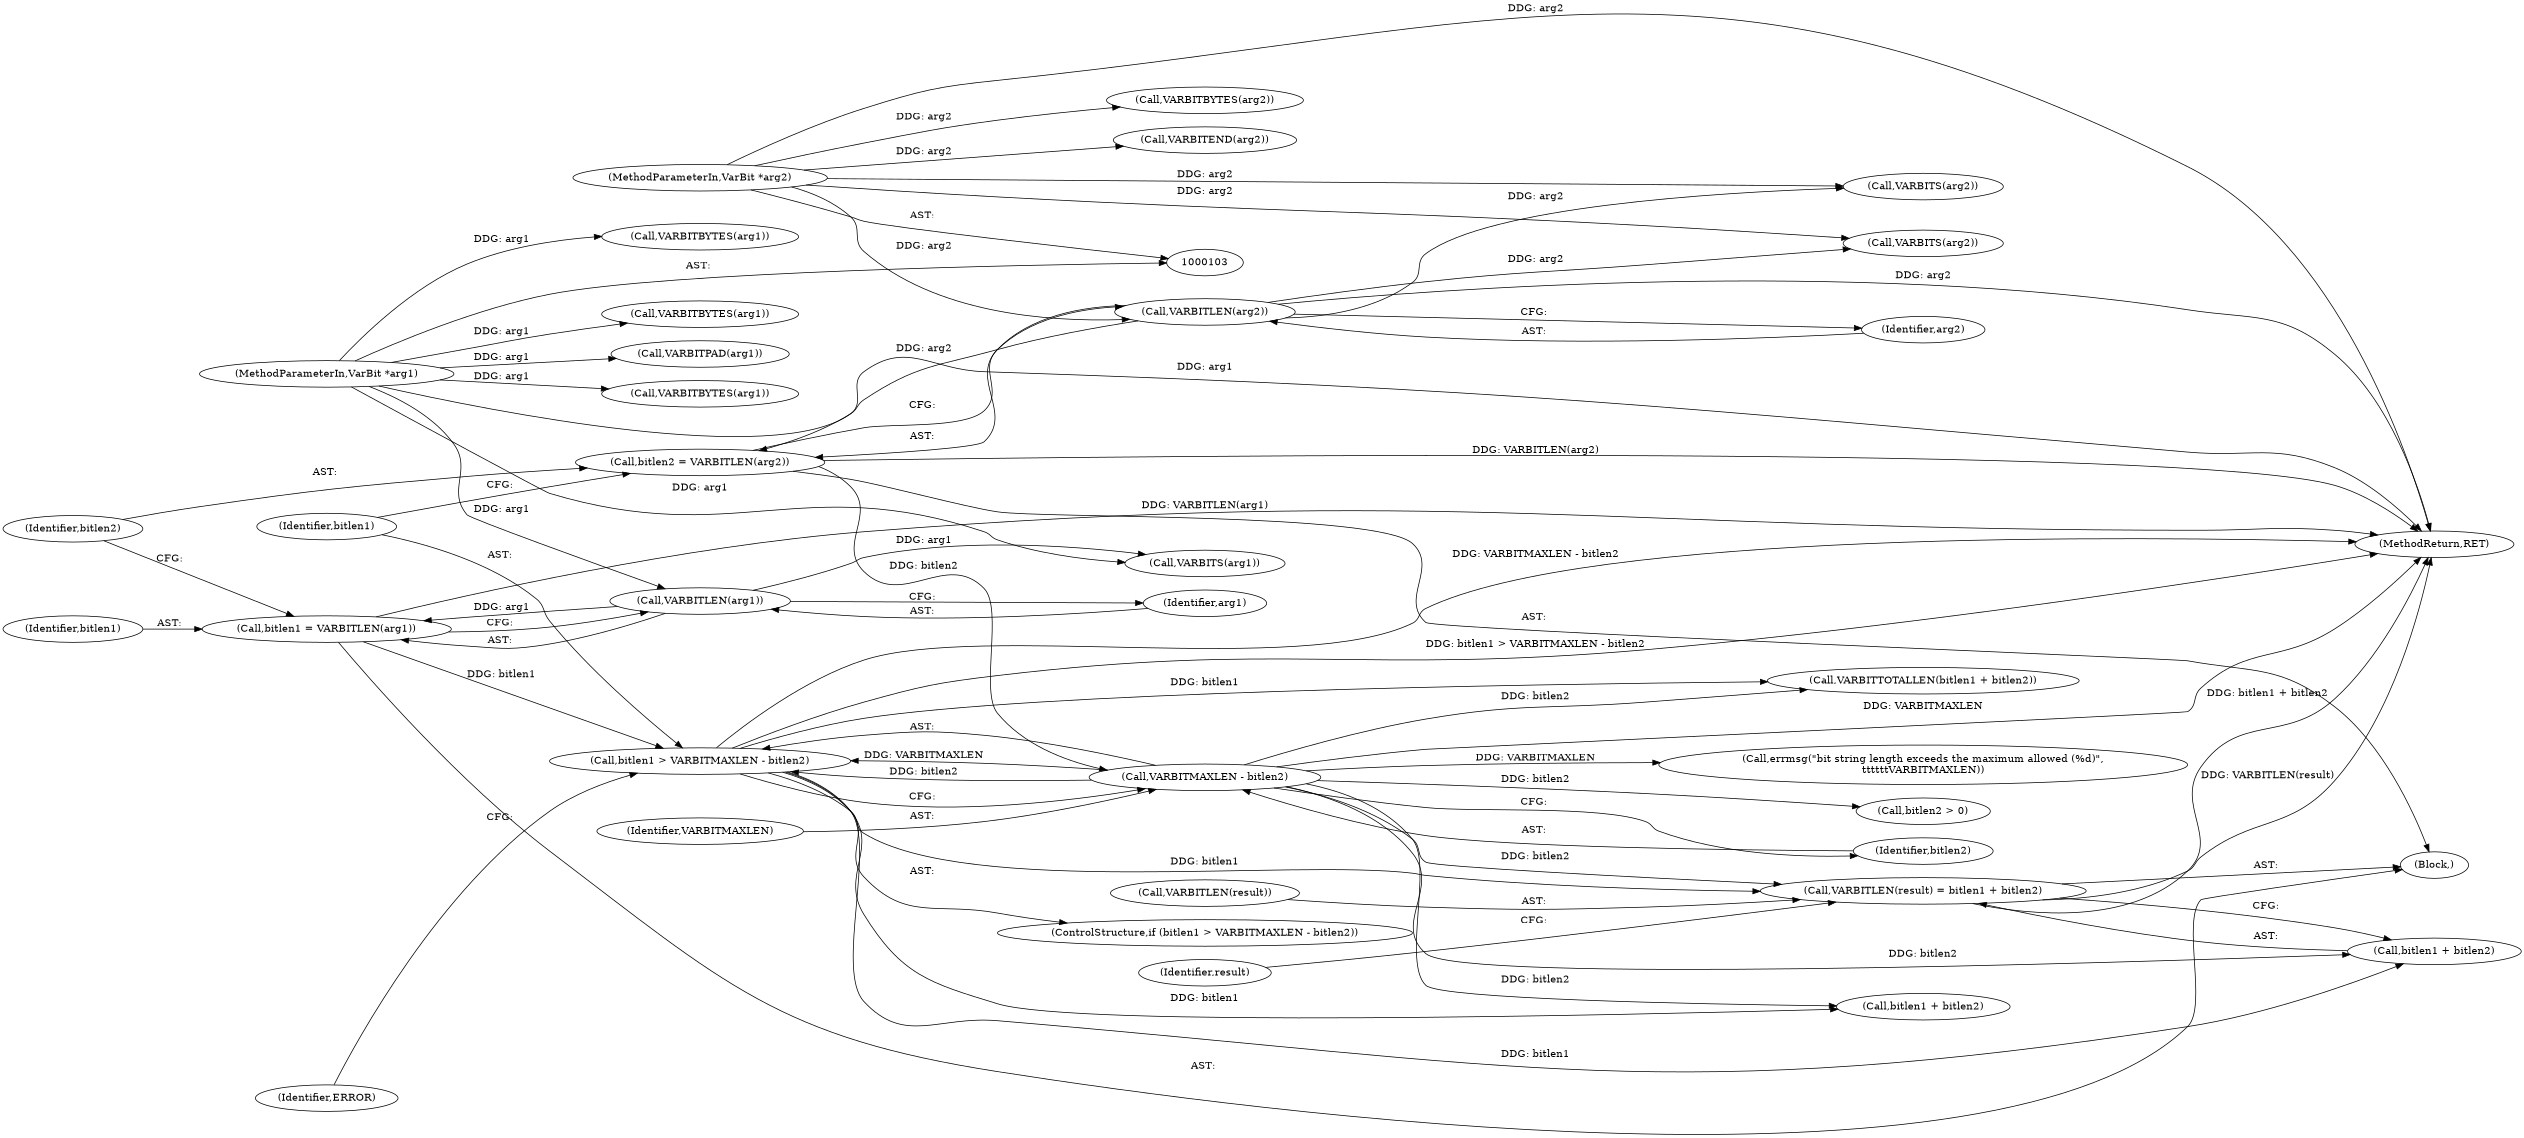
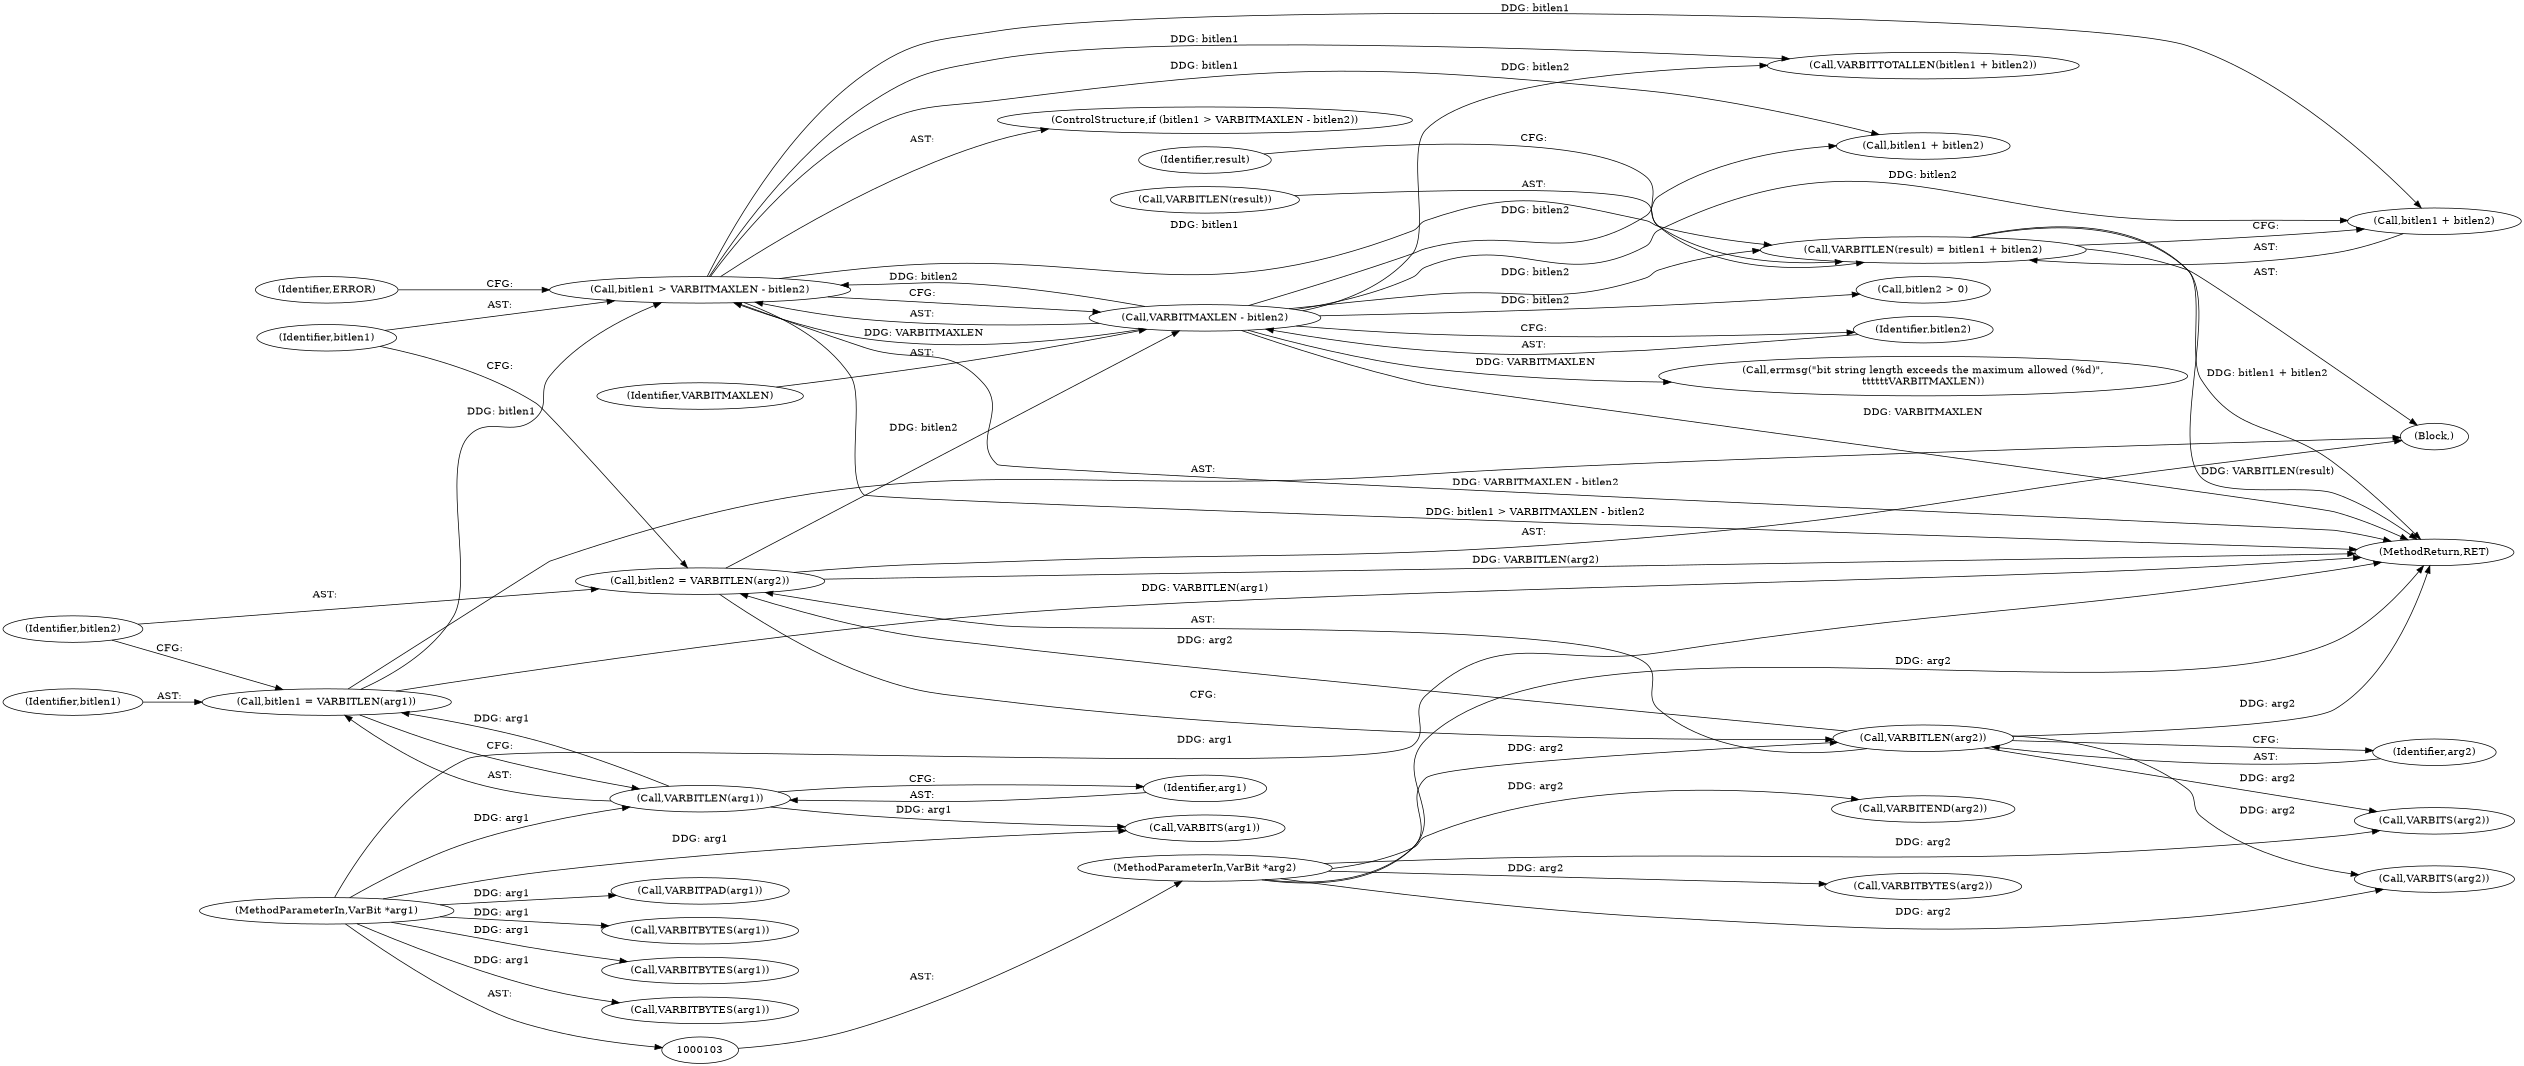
edge "(MethodParameterIn,VarBit *arg2)" -> "1000103": reversed
